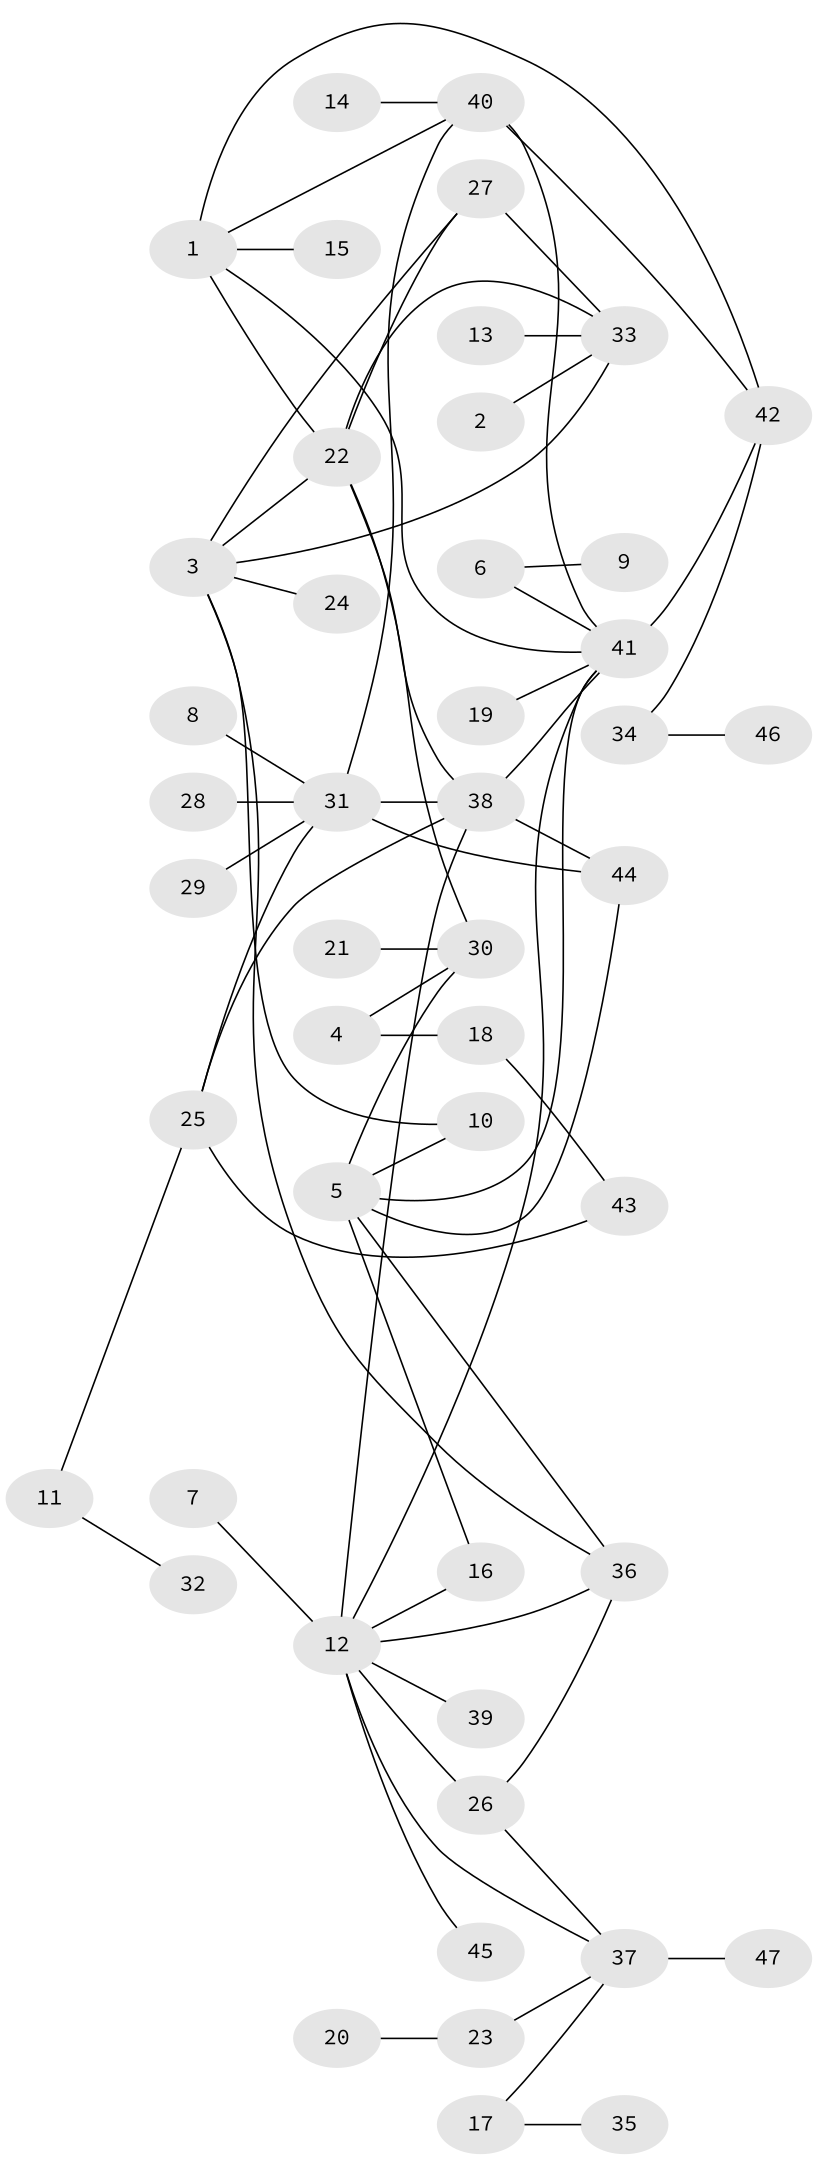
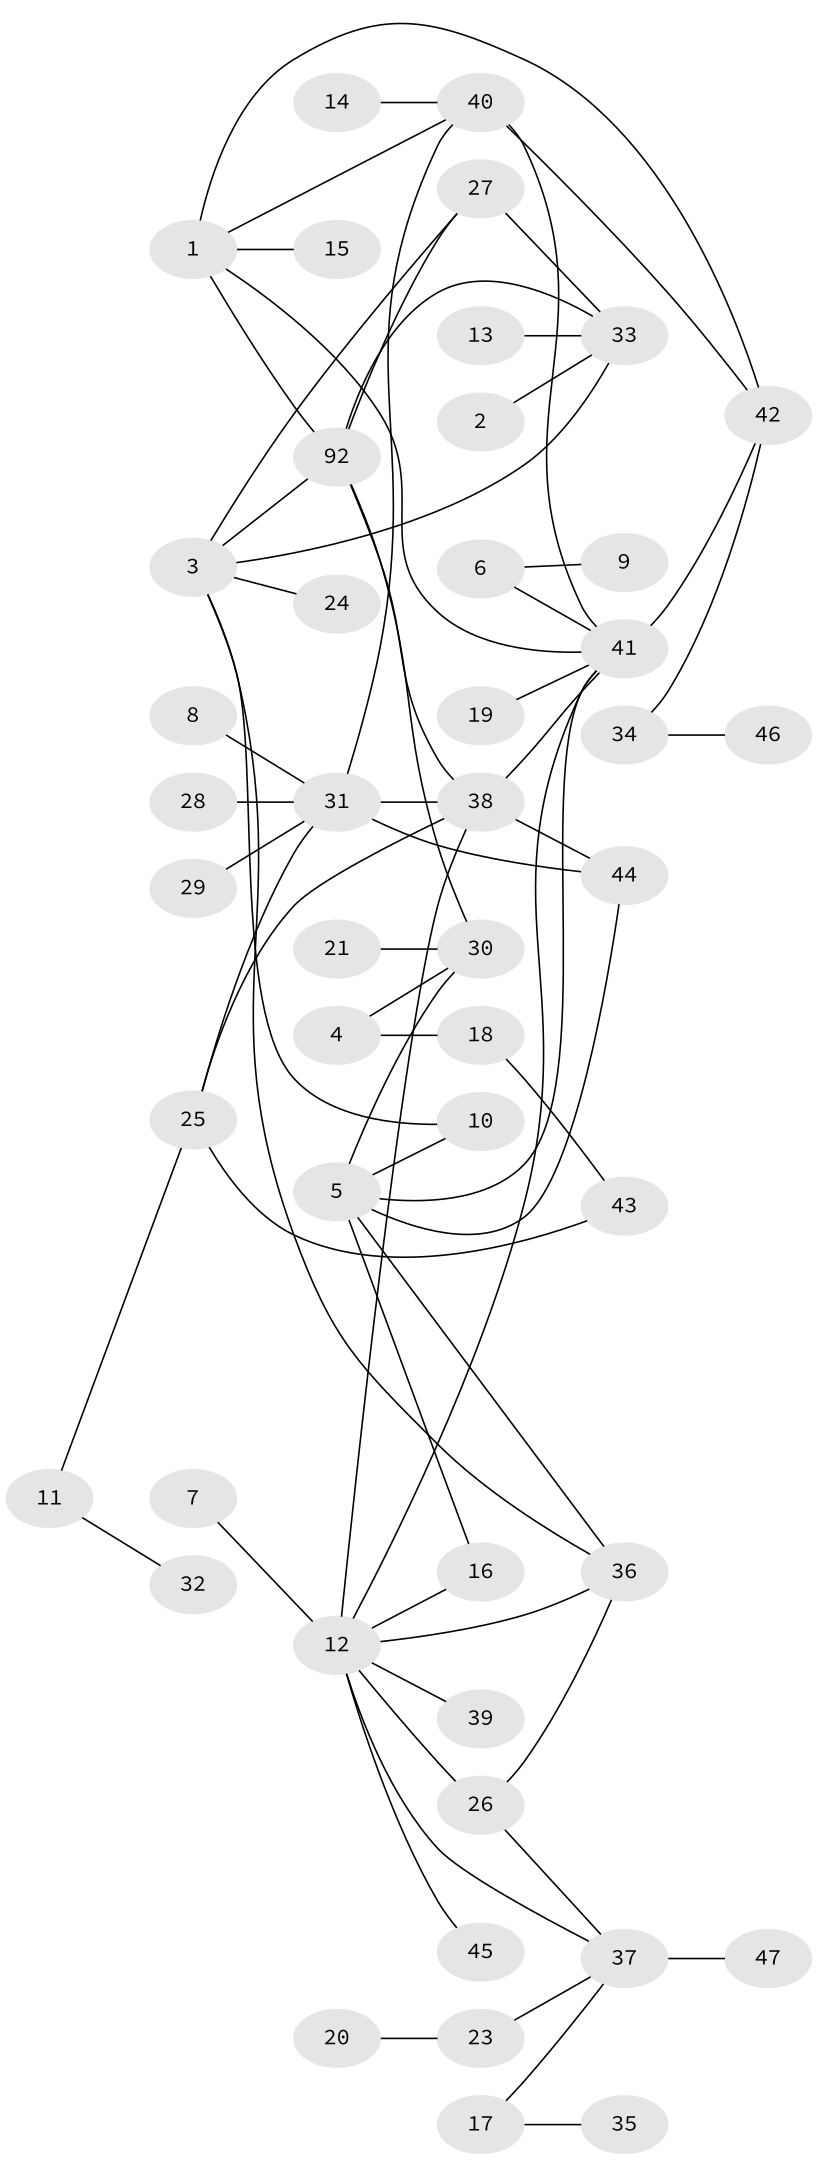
node "22": label "22" -> "92"
